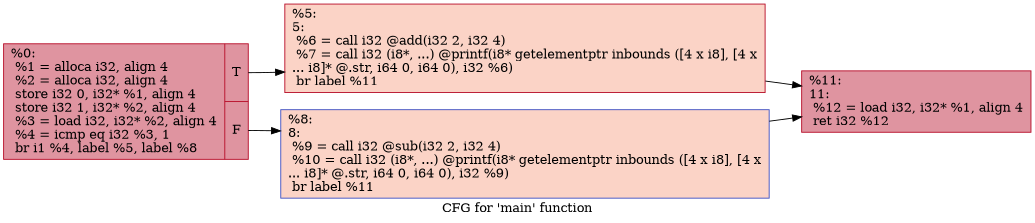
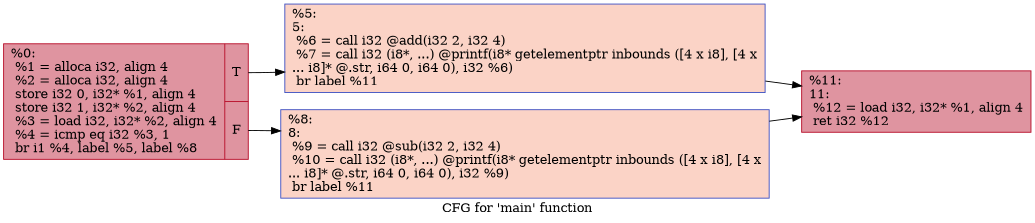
node "%5:": color #b70d28ff -> #3d50c3ff
